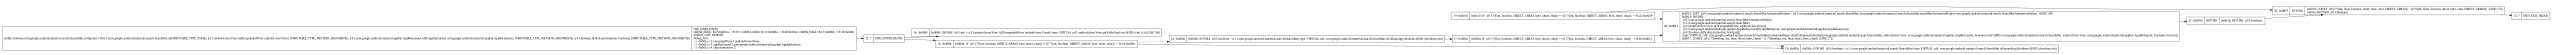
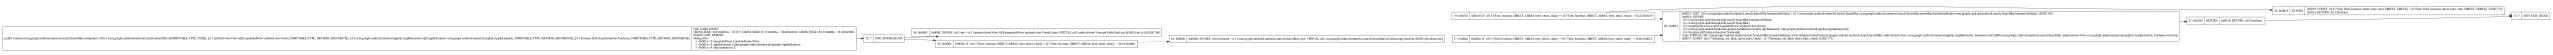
edge "21: 0x0018" -> "22: 0x0019": now "21: 0x0018" -> "13: ?"
edge "16: 0x0006" -> "17: 0x000a": removed
node "18: 0x000c": removed
